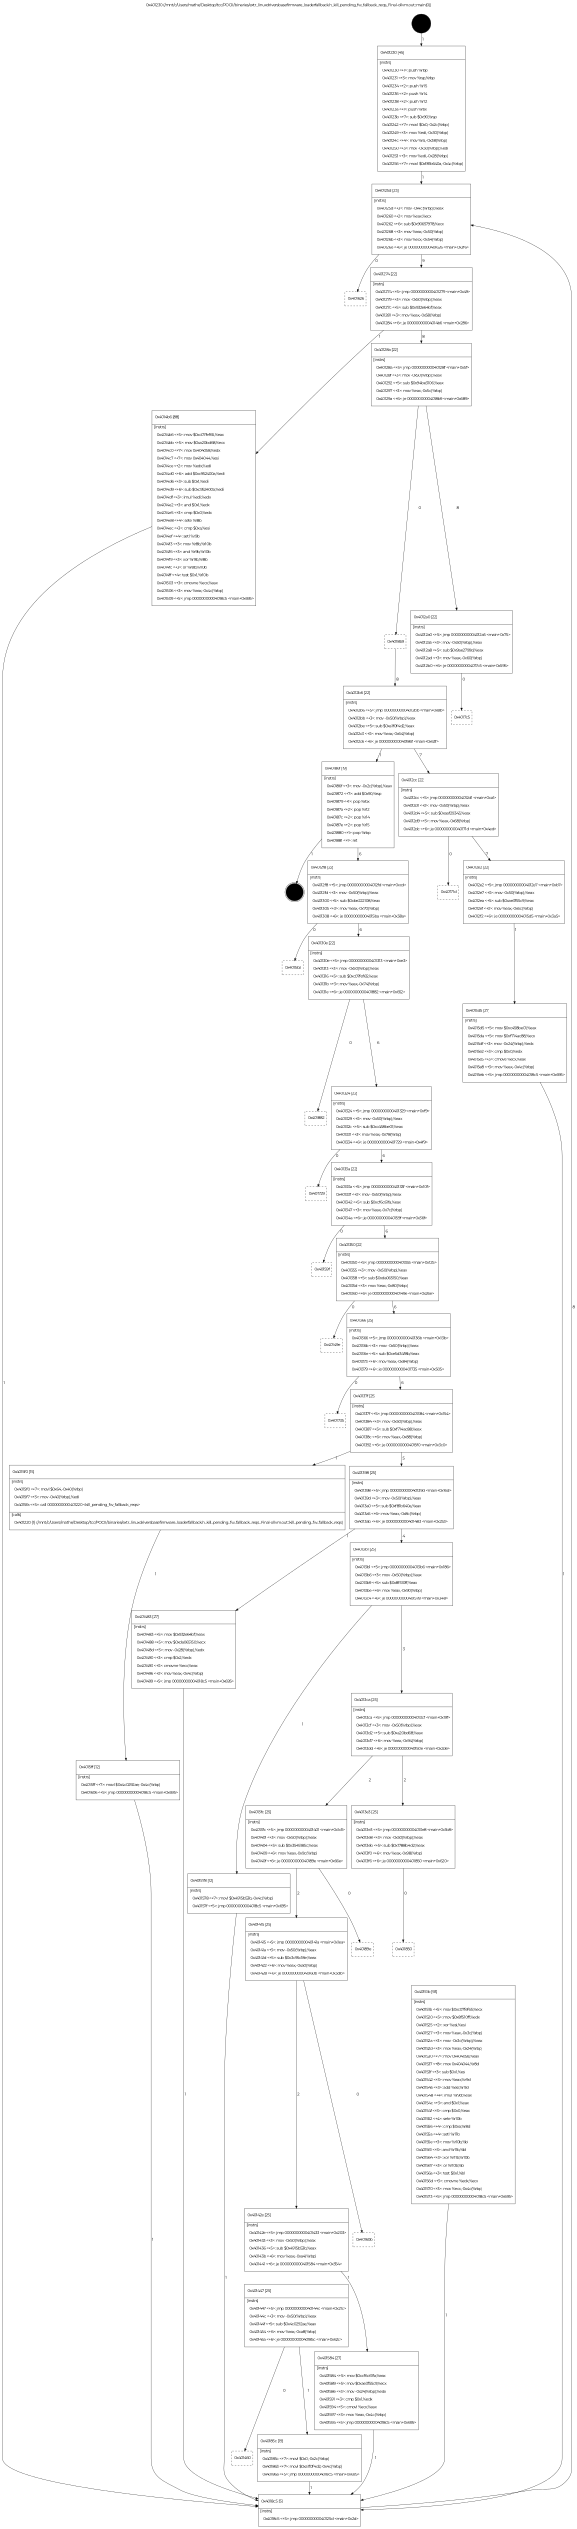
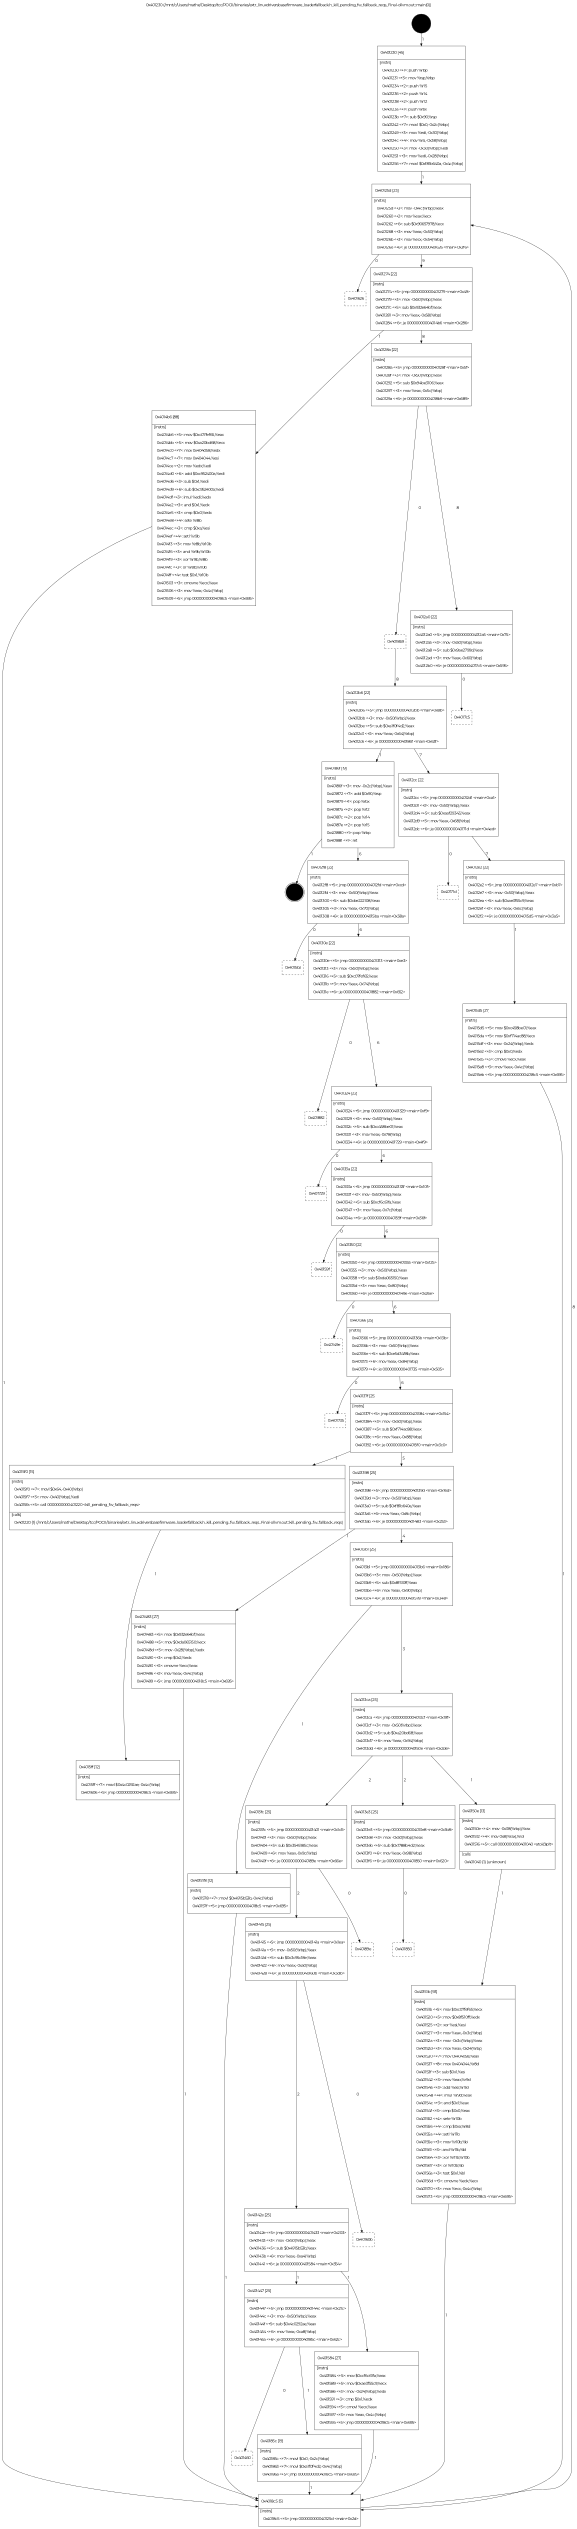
node "0x40150e [13]": added
edge "0x4015ff [12]" -> "0x4018c5 [5]": removed, label "1"
edge "0x40142e [25]" -> "0x401447 [25]": added, label "1"
